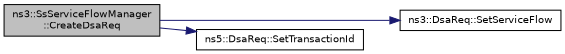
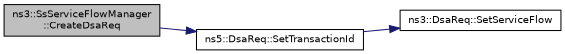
edge "ns3::SsServiceFlowManager ::CreateDsaReq" -> "ns3::DsaReq::SetServiceFlow": now "ns5::DsaReq::SetTransactionId" -> "ns3::DsaReq::SetServiceFlow"
